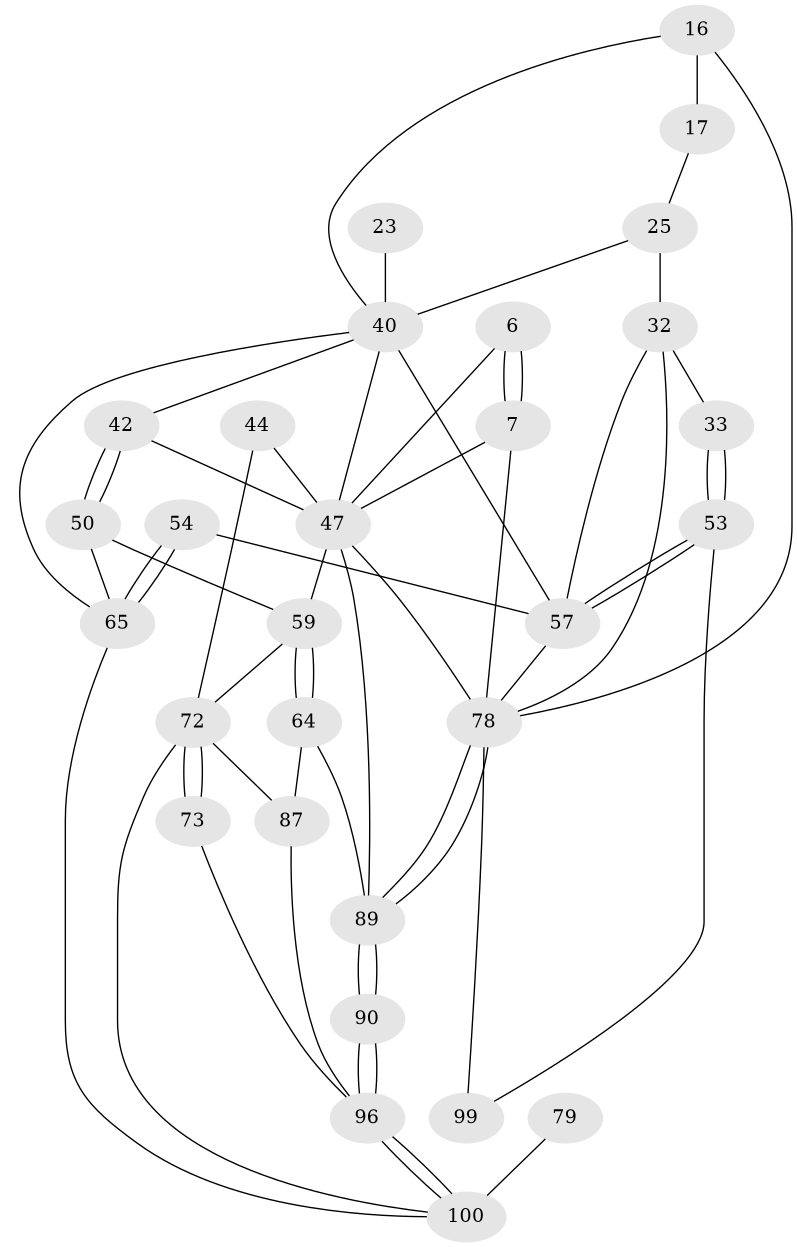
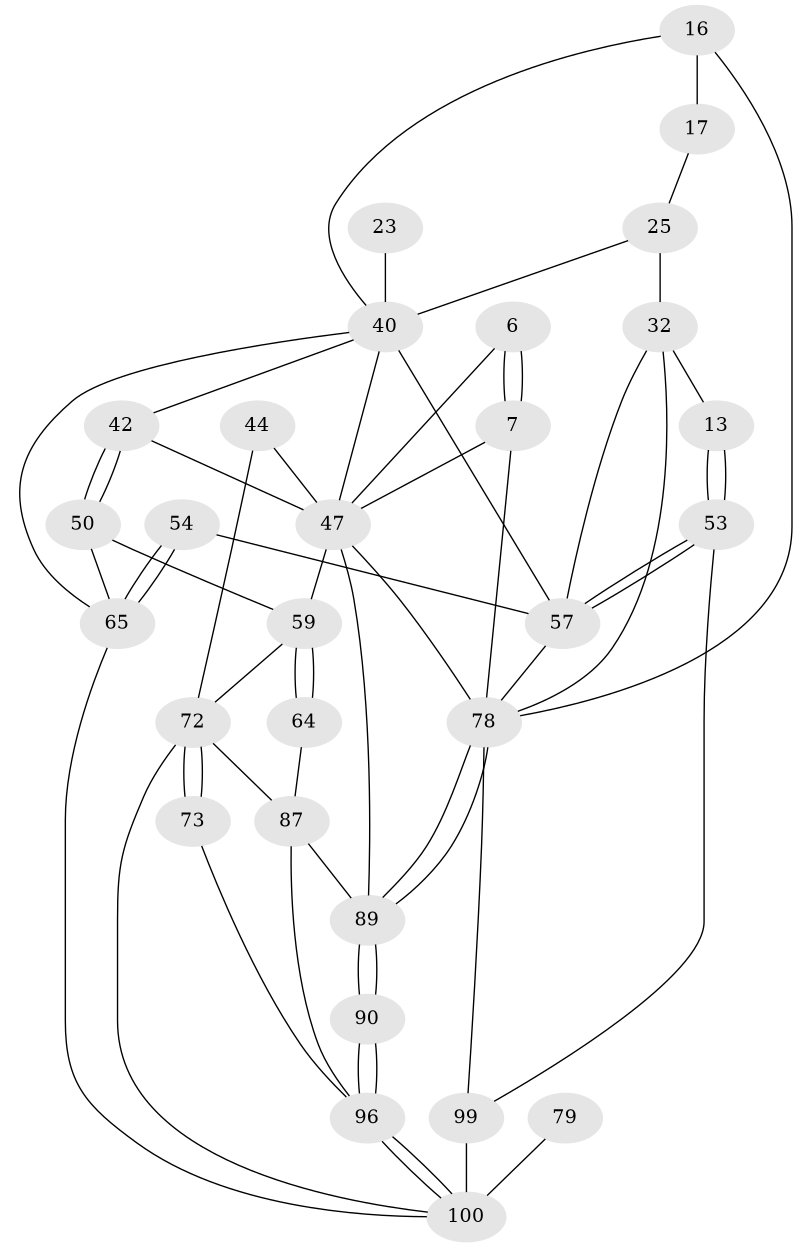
node "33": label "33" -> "13"
edge "64" -- "89": now "87" -- "89"
edge "99" -- "100": added
